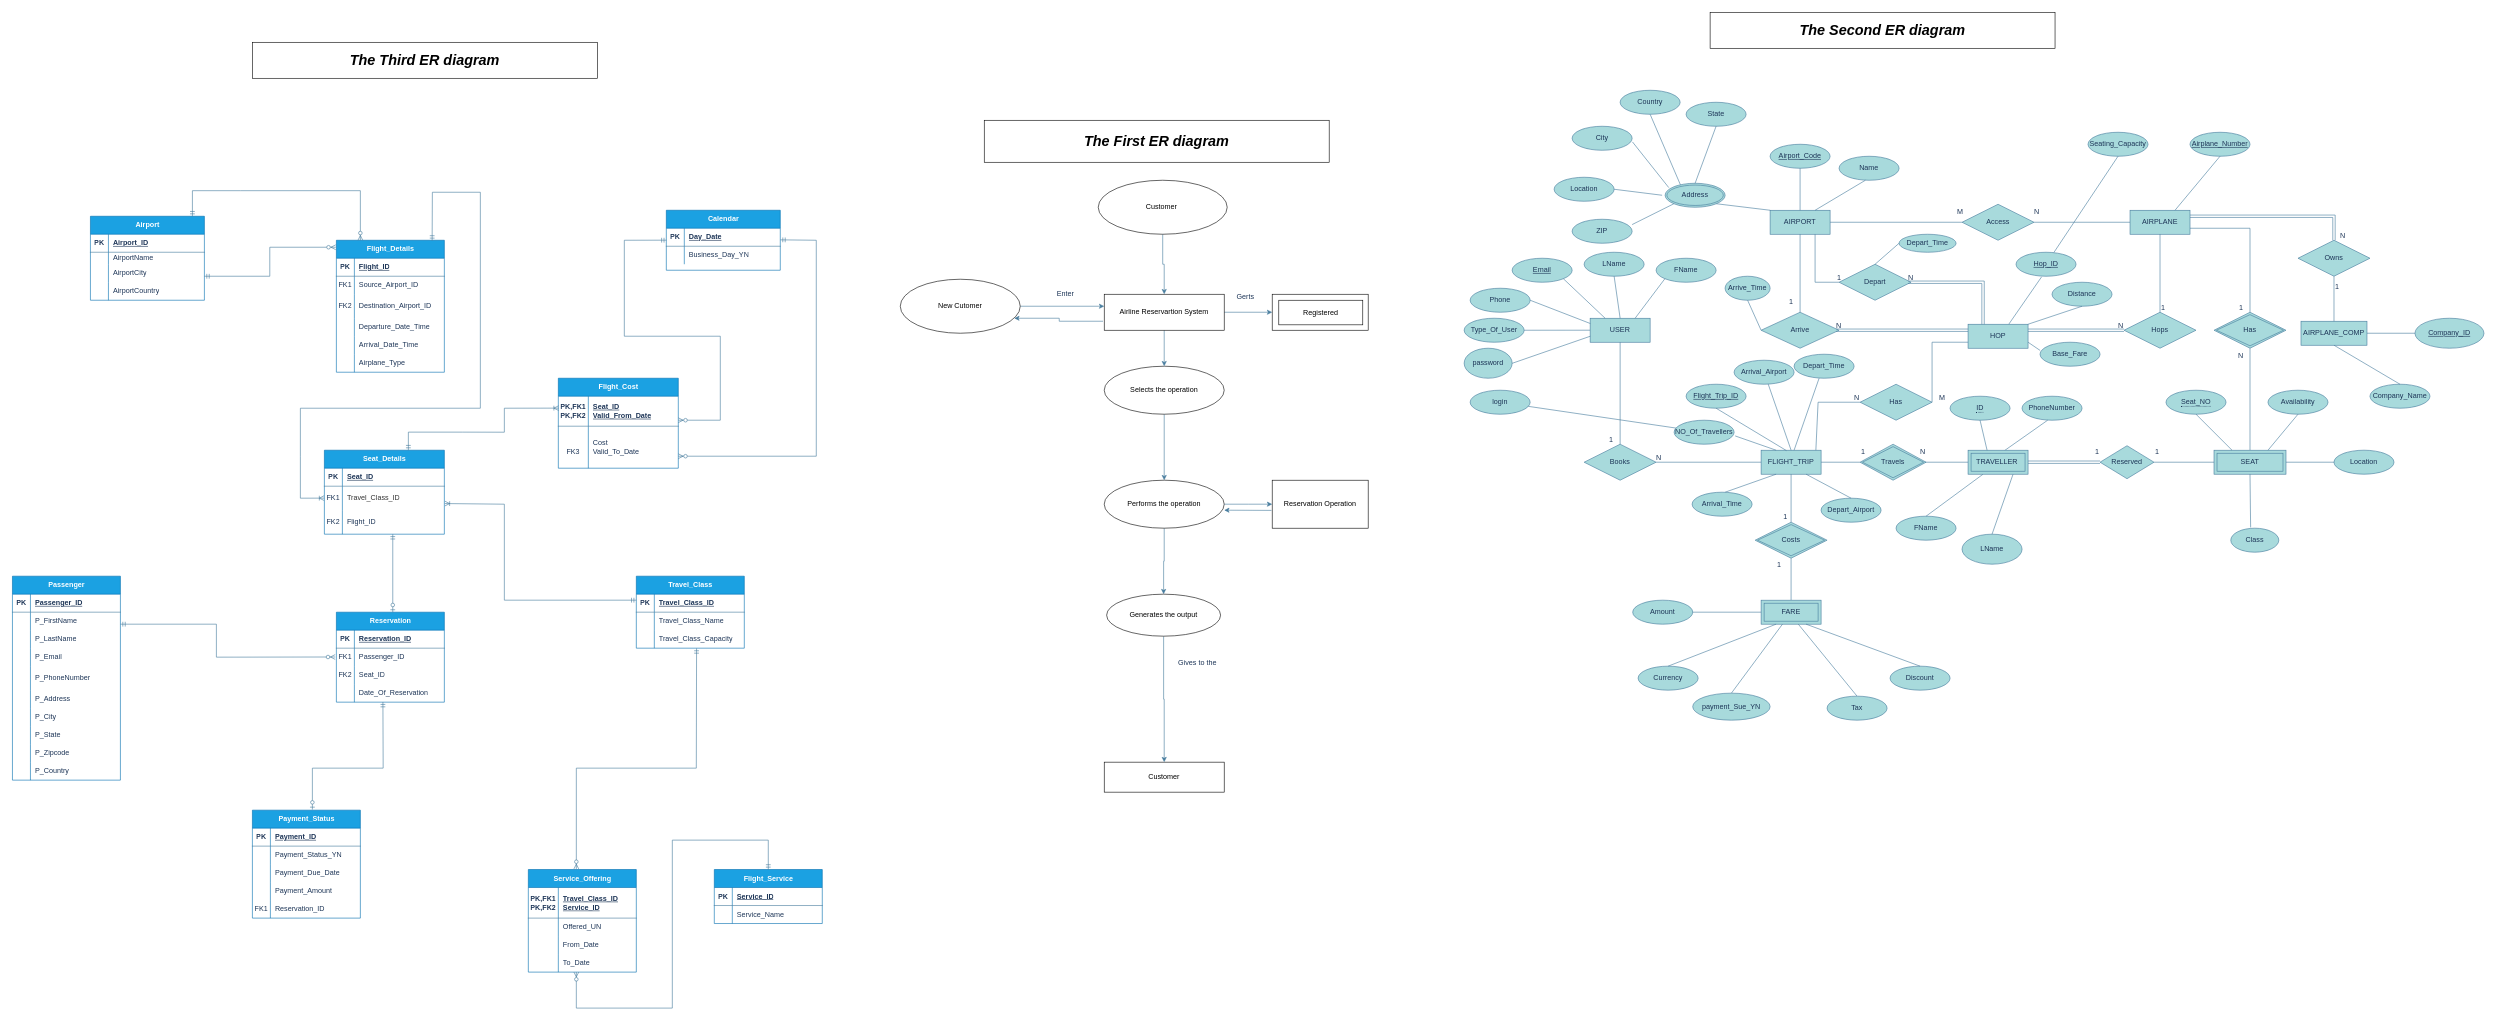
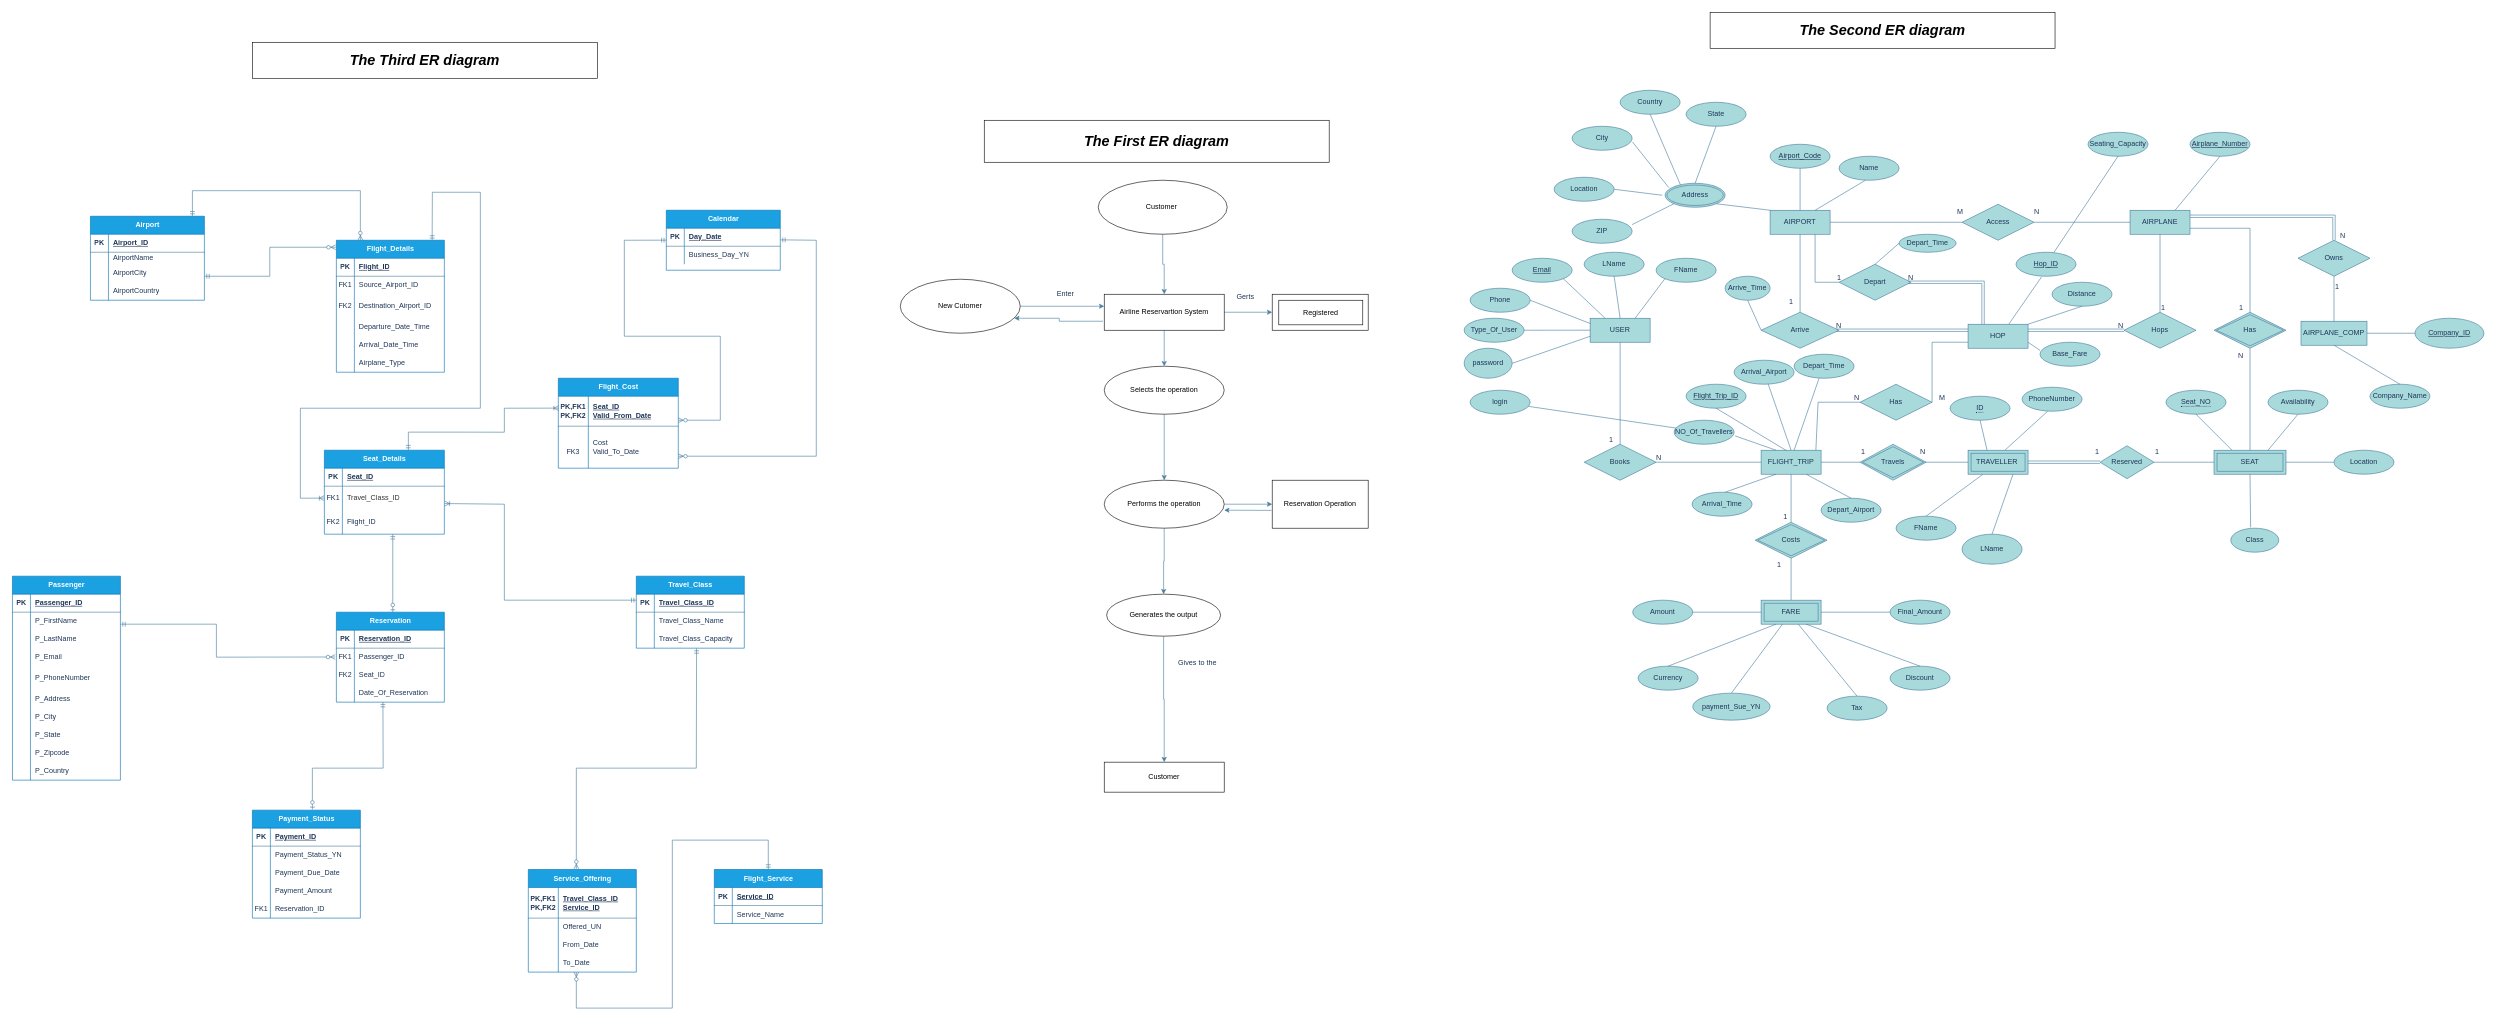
node "PhoneNumber": moved (2052, 408) -> (2052, 399)
edge "FARE" -- "Final_Amount": added
node "Final_Amount": added
